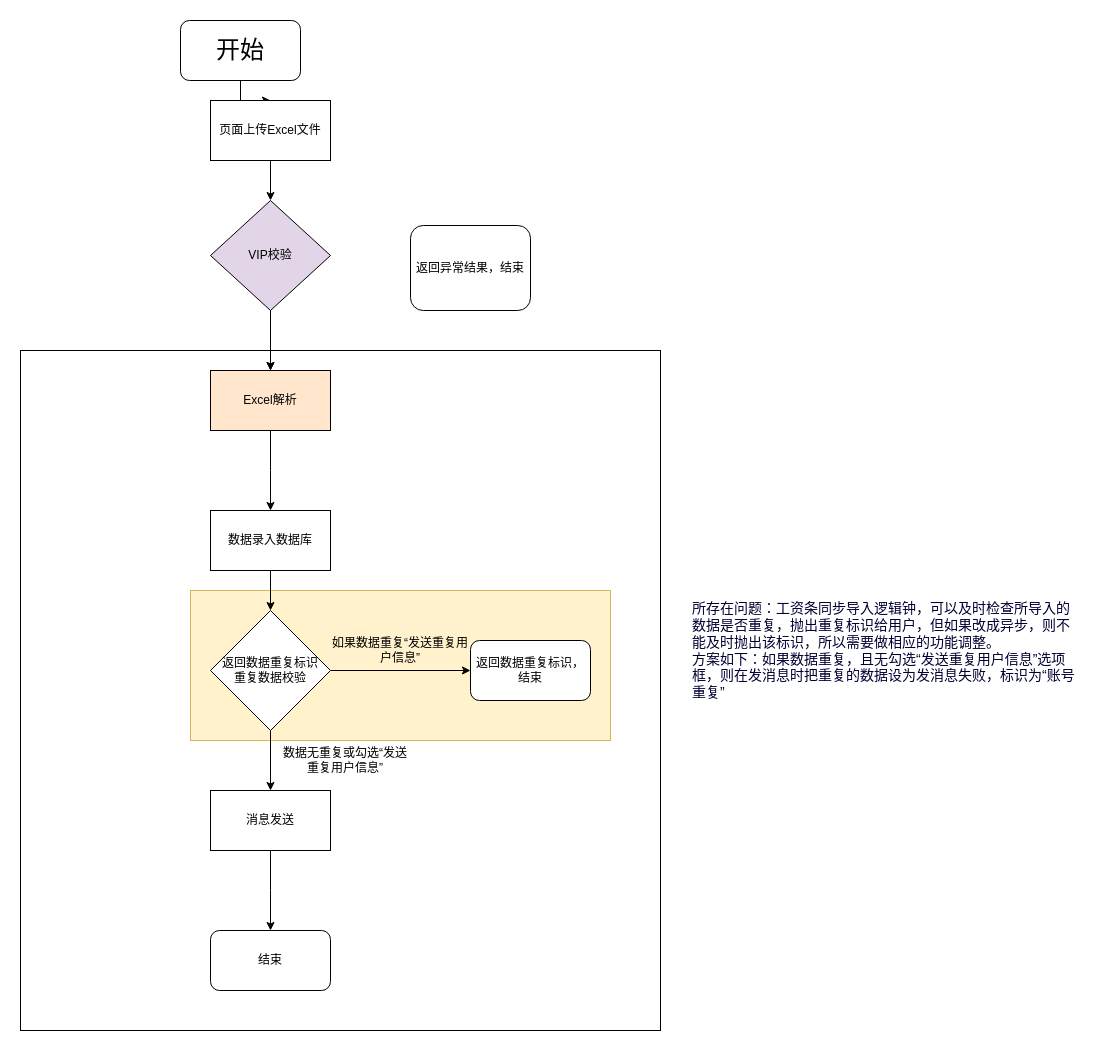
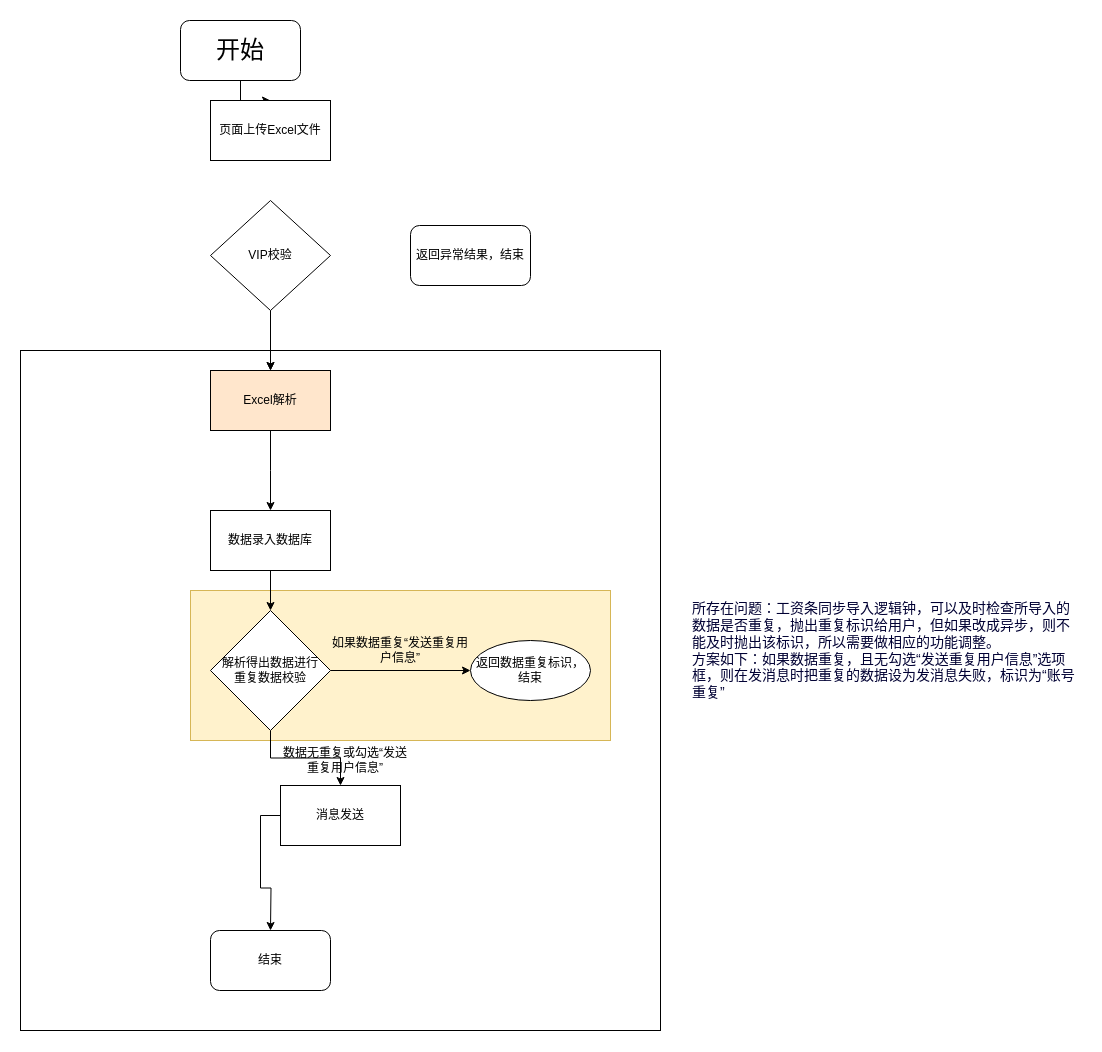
edge "页面上传Excel文件" -> "VIP校验": removed
node "VIP校验": fillcolor #e1d5e7 -> #ffffff
node "返回异常结果，结束": size 120x85 -> 120x60
node "返回数据重复标识 重复数据校验": label "返回数据重复标识 重复数据校验" -> "解析得出数据进行 重复数据校验"
node "返回数据重复标识，结束": shape rounded rectangle -> ellipse
node "消息发送": moved (271, 821) -> (341, 816)
